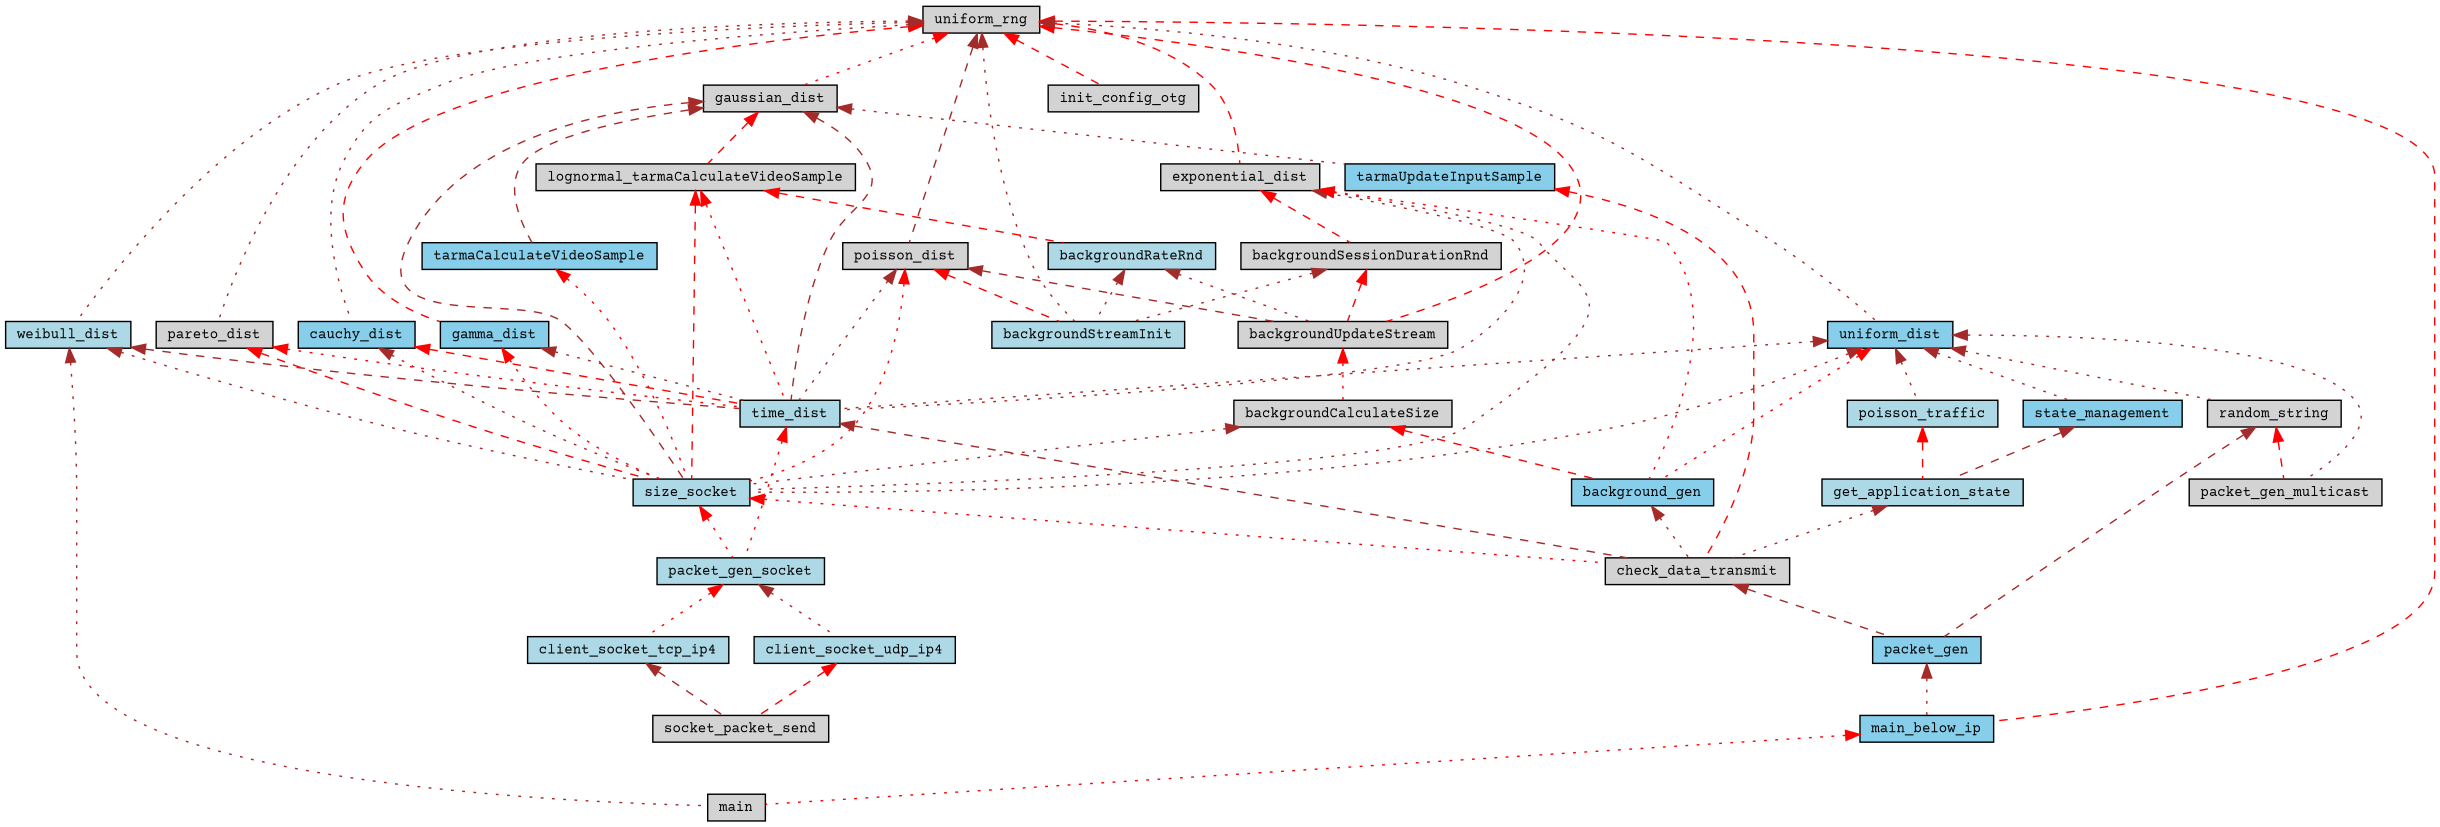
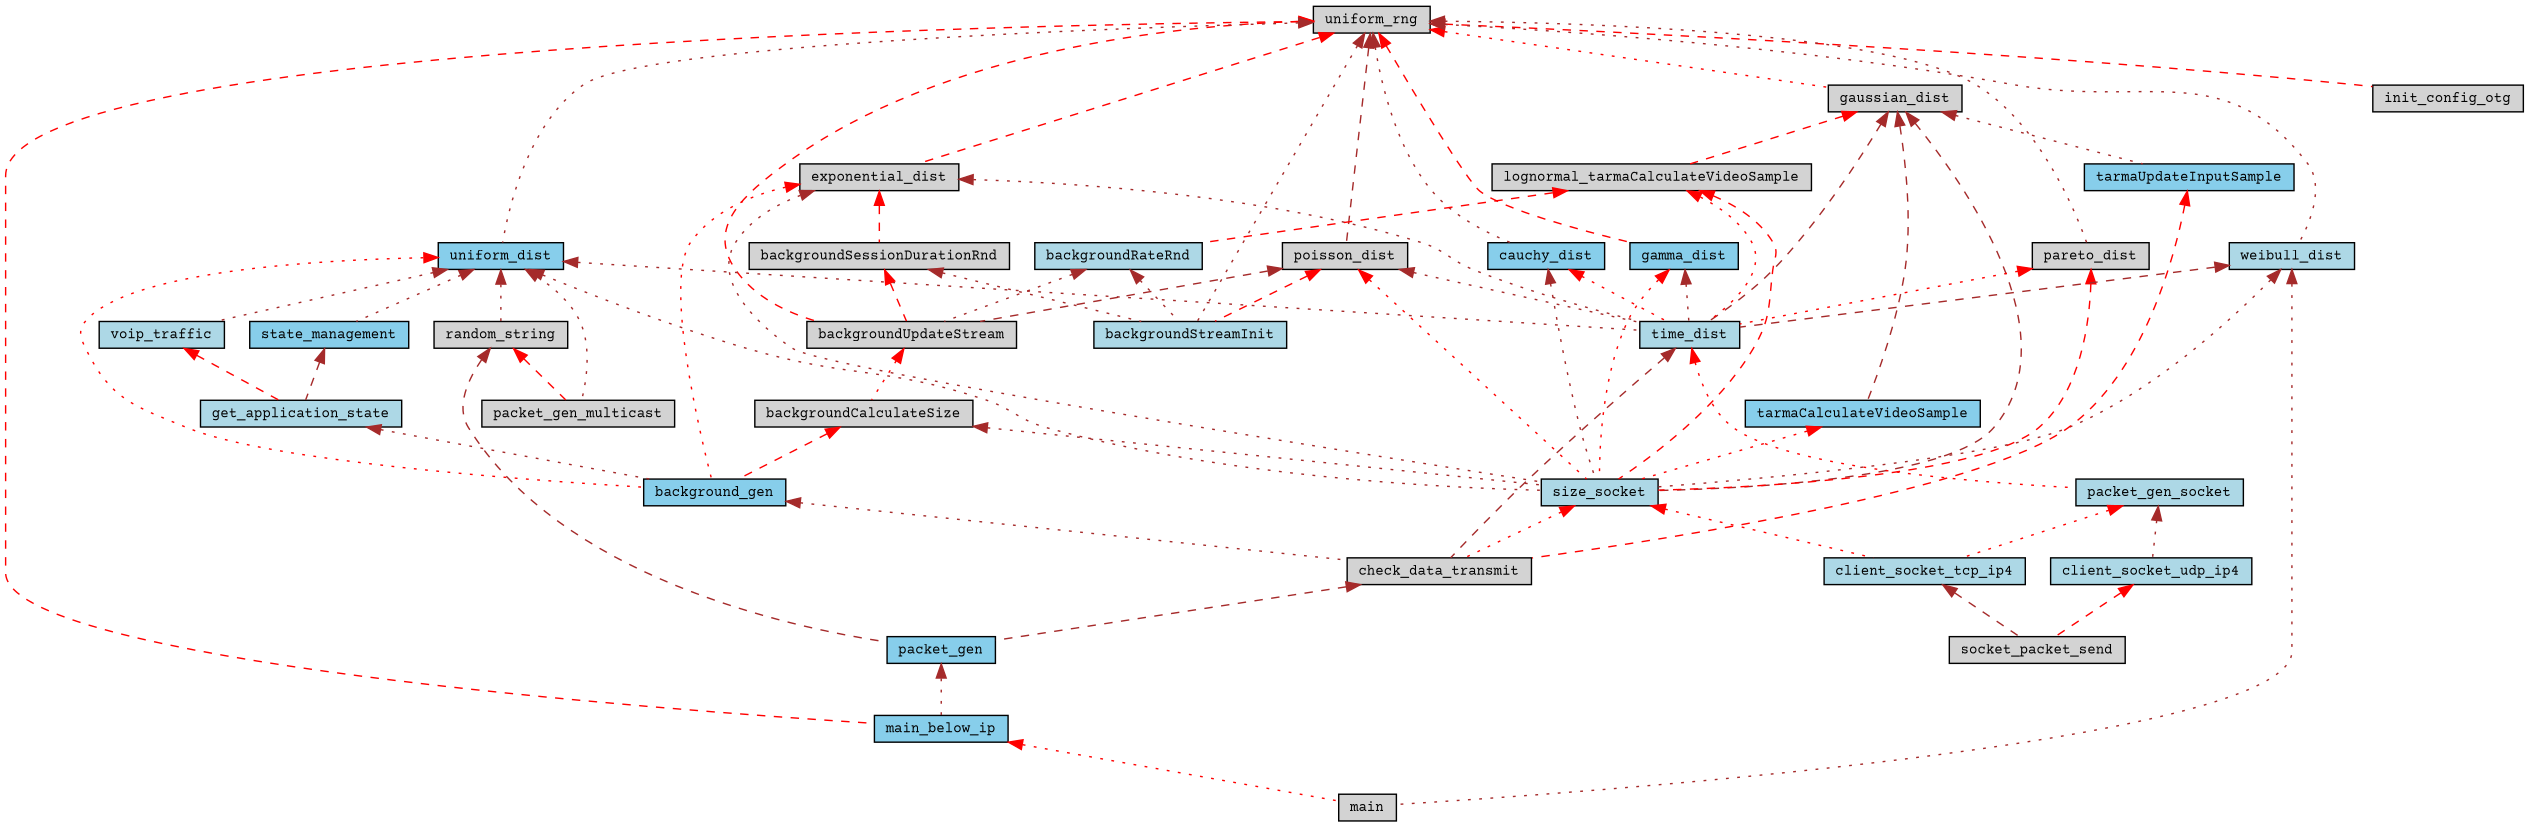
edge "time_dist" -> "cauchy_dist": style dashed -> dotted
node "poisson_traffic": label "poisson_traffic" -> "voip_traffic"
edge "check_data_transmit" -> "get_application_state": now "background_gen" -> "get_application_state"
edge "packet_gen_socket" -> "size_socket": now "client_socket_tcp_ip4" -> "size_socket"
